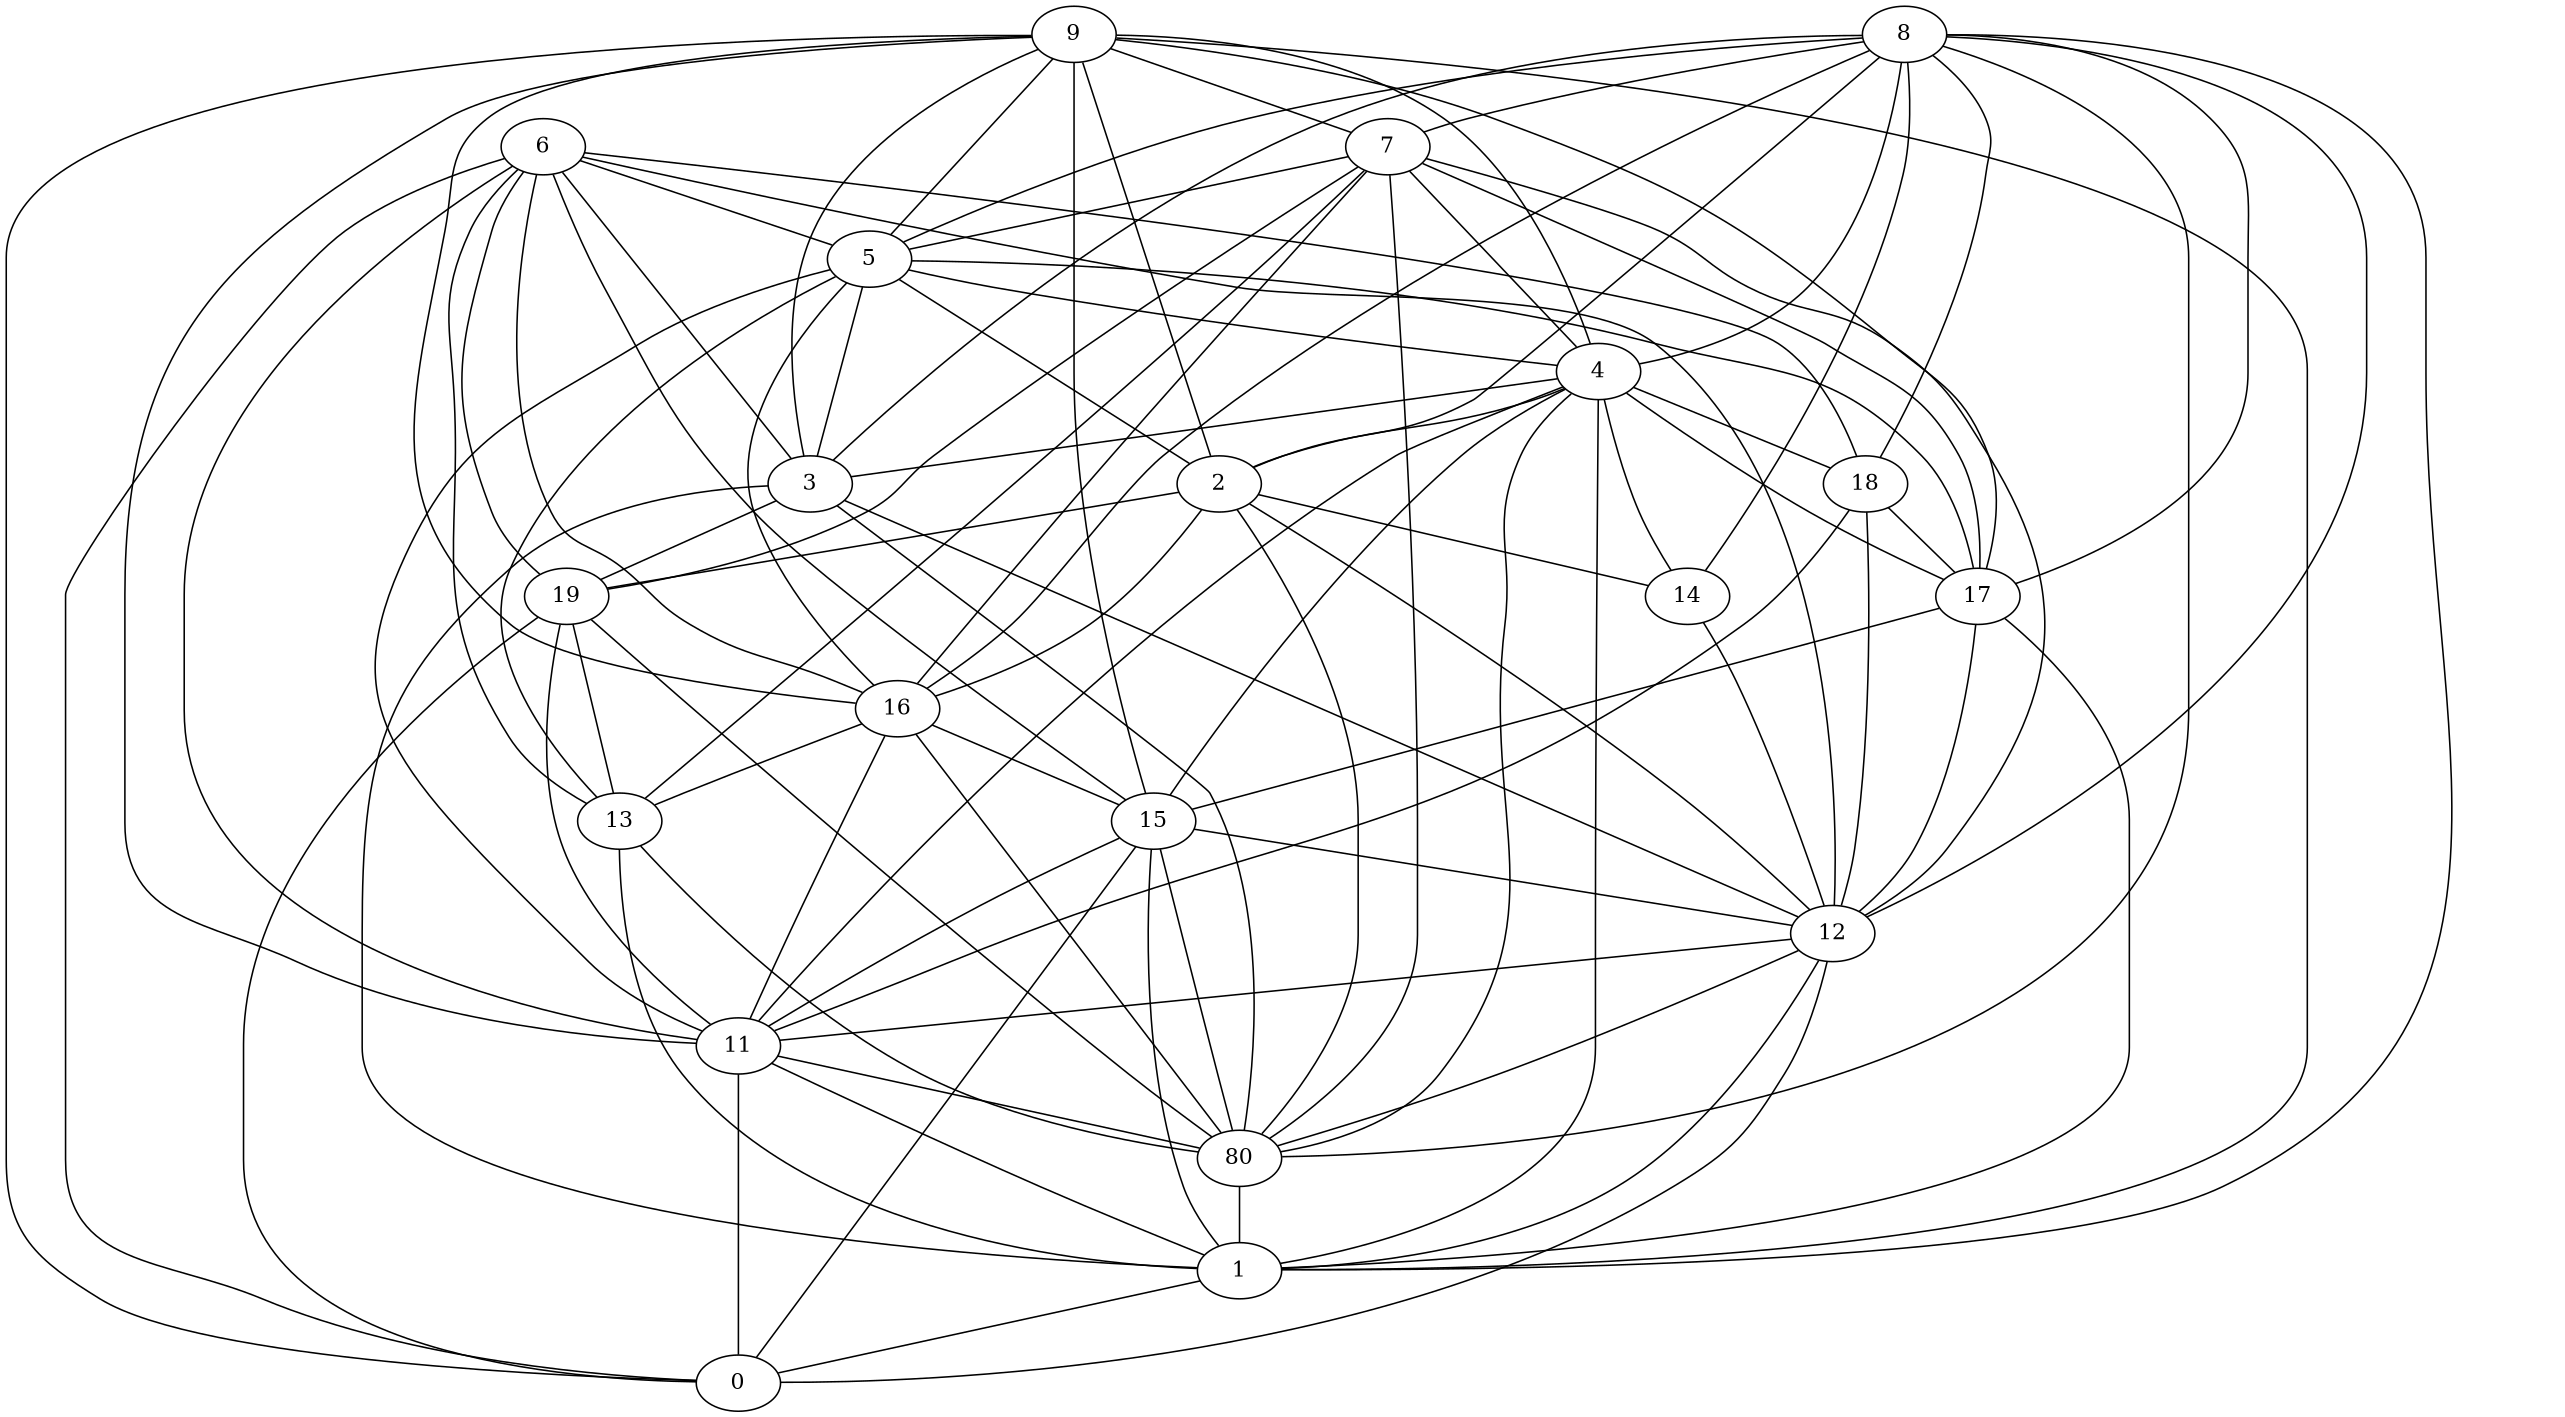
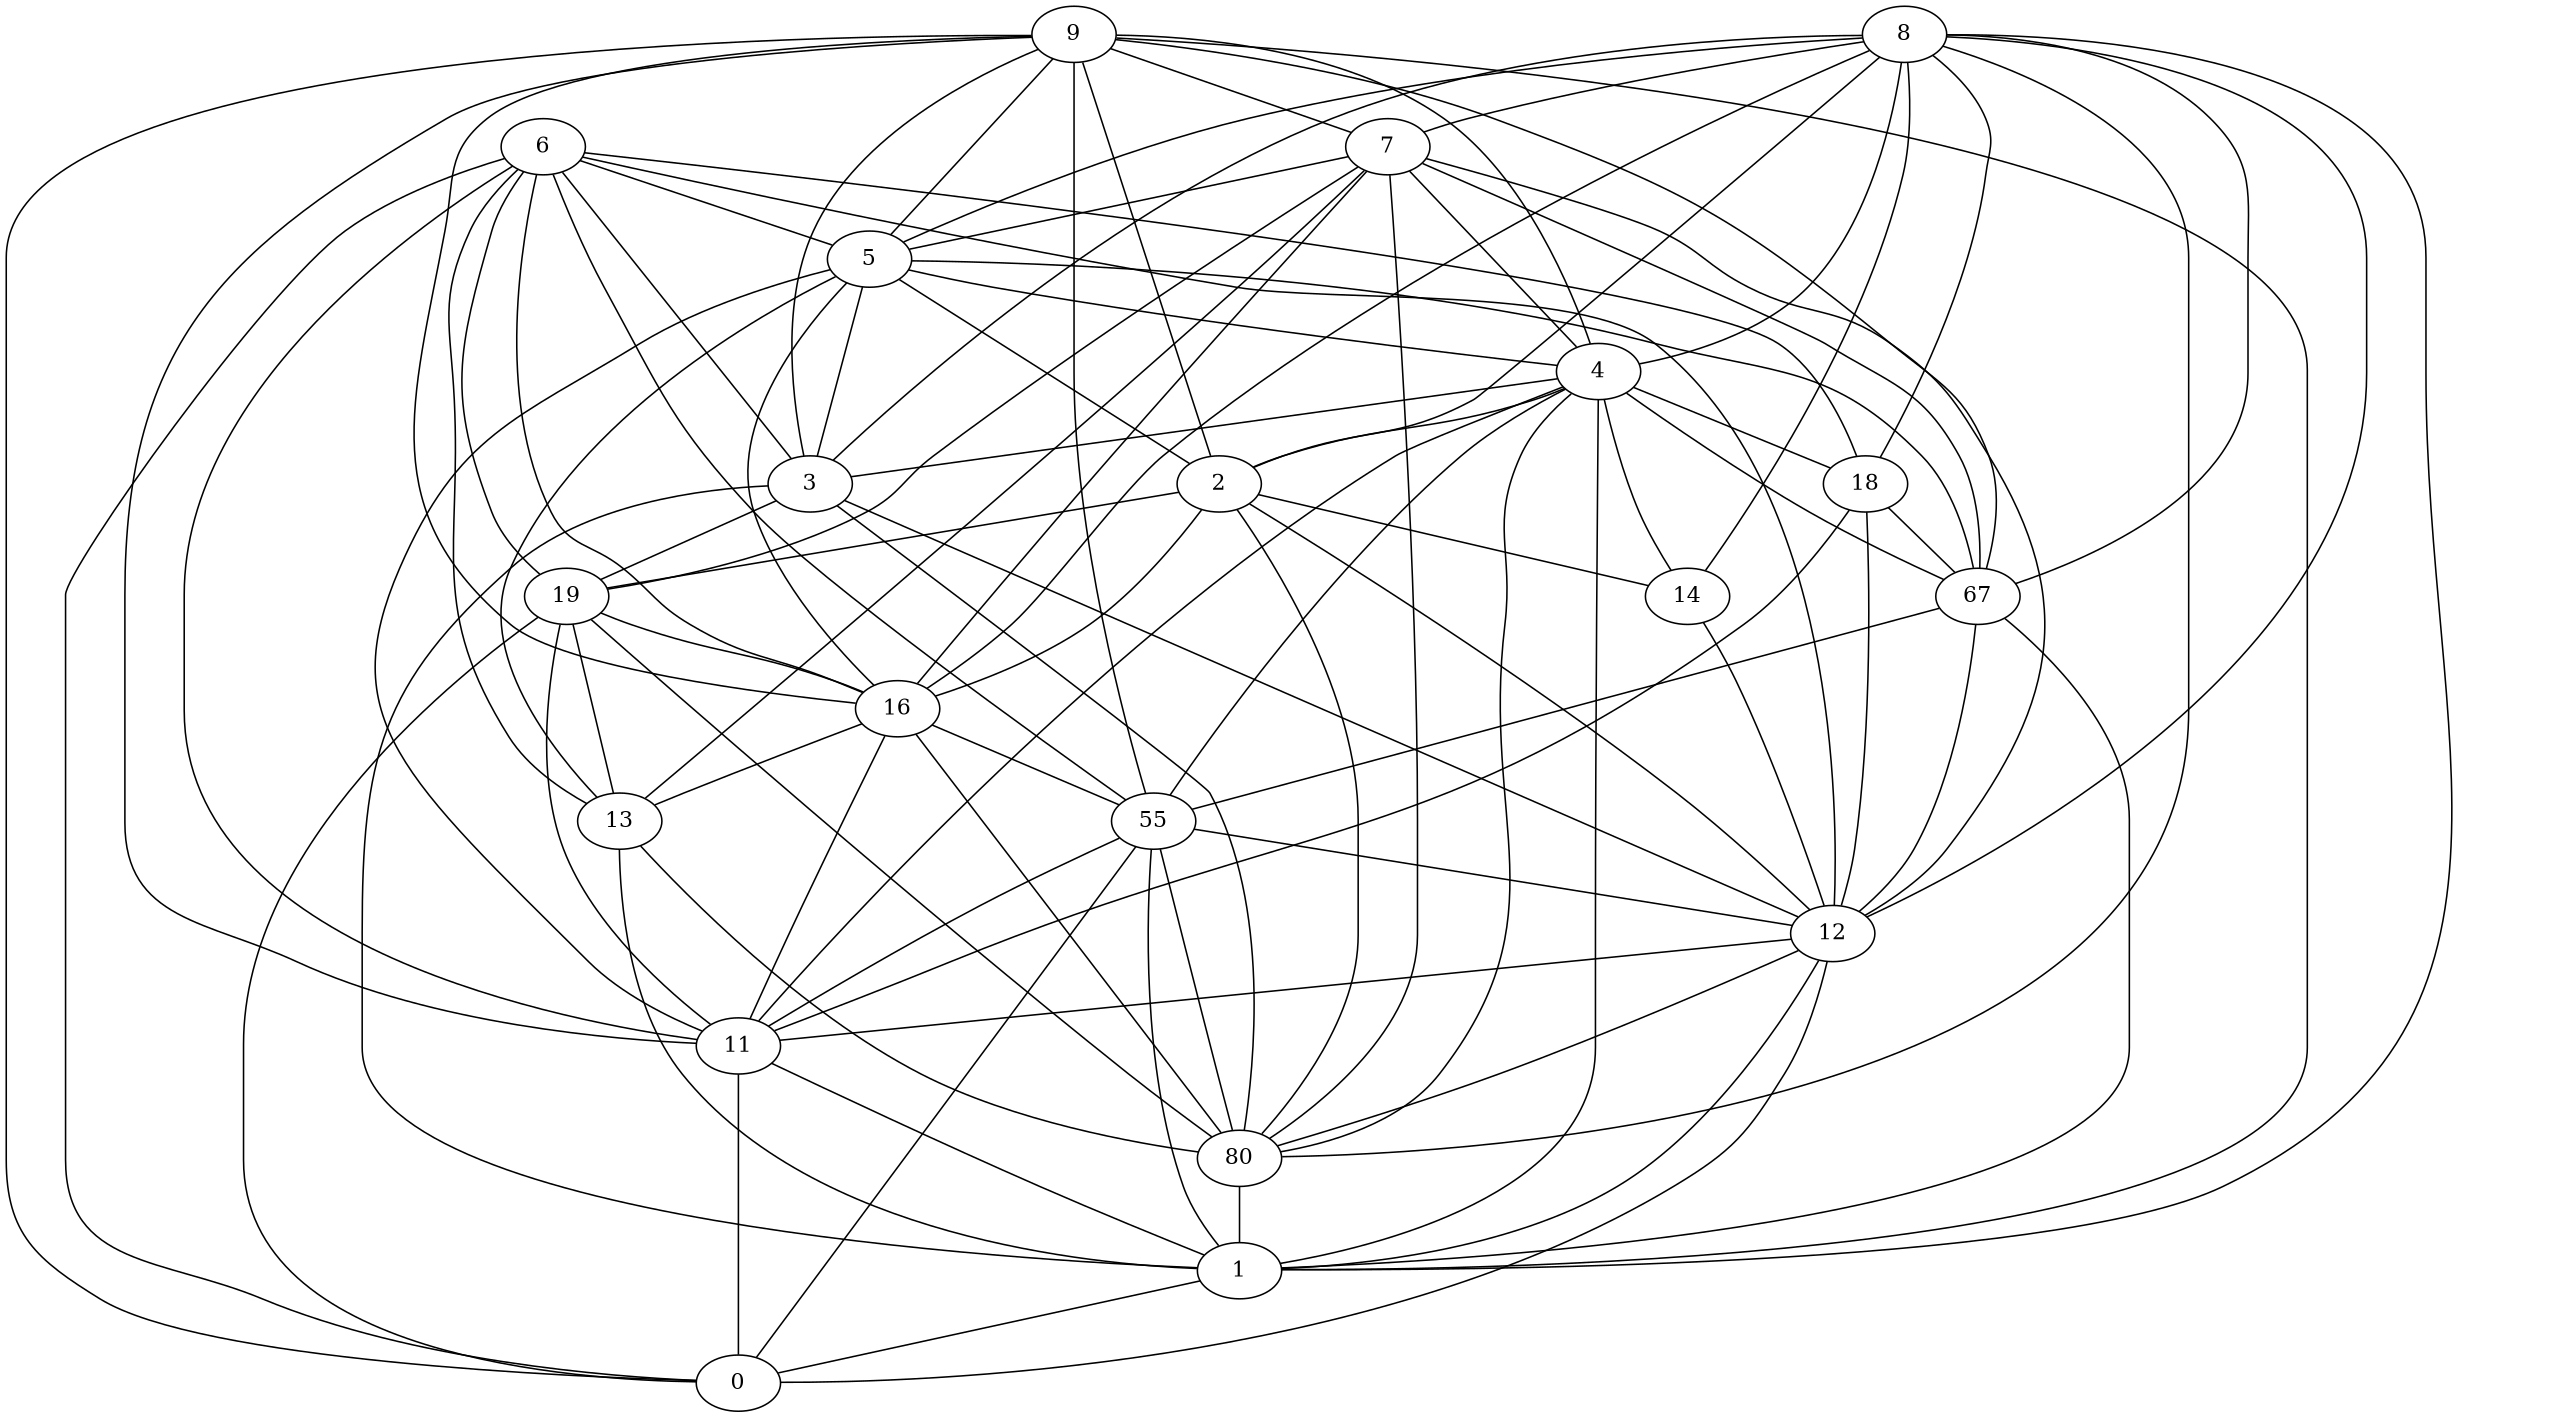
node "17": label "17" -> "67"
edge "19" -- "16": added
node "15": label "15" -> "55"
edge "11" -- "80": removed
